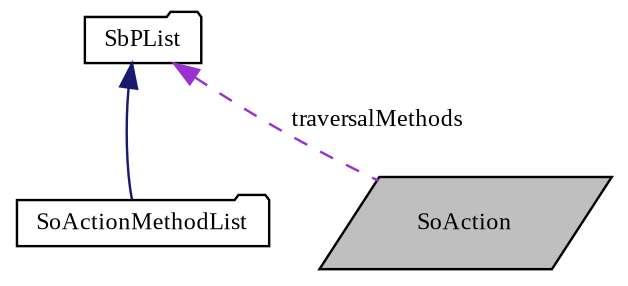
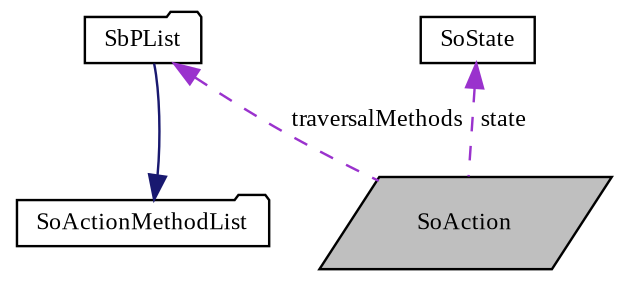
node "SoState": added
edge "SoActionMethodList" -> "SbPList": reversed
